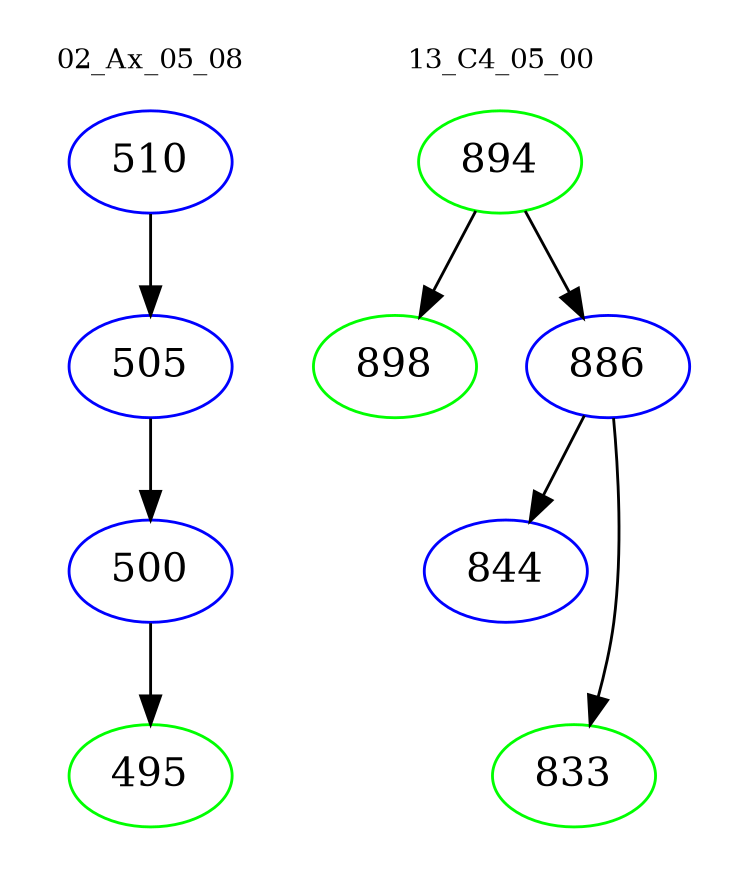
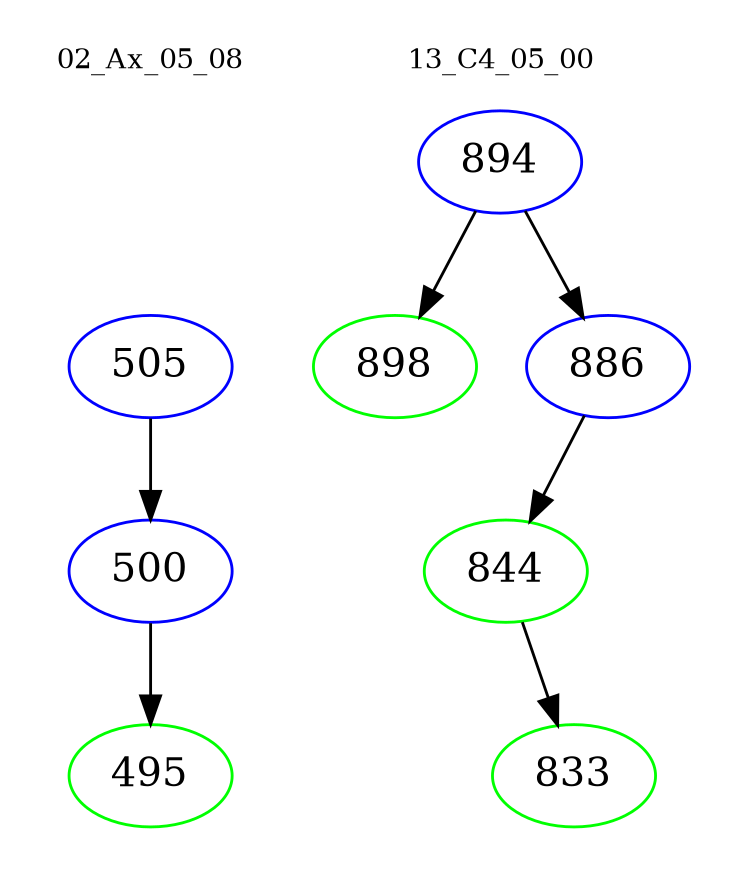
node "510": removed
node "894": color green -> blue
edge "886" -> "833": now "844" -> "833"
node "844": color blue -> green
